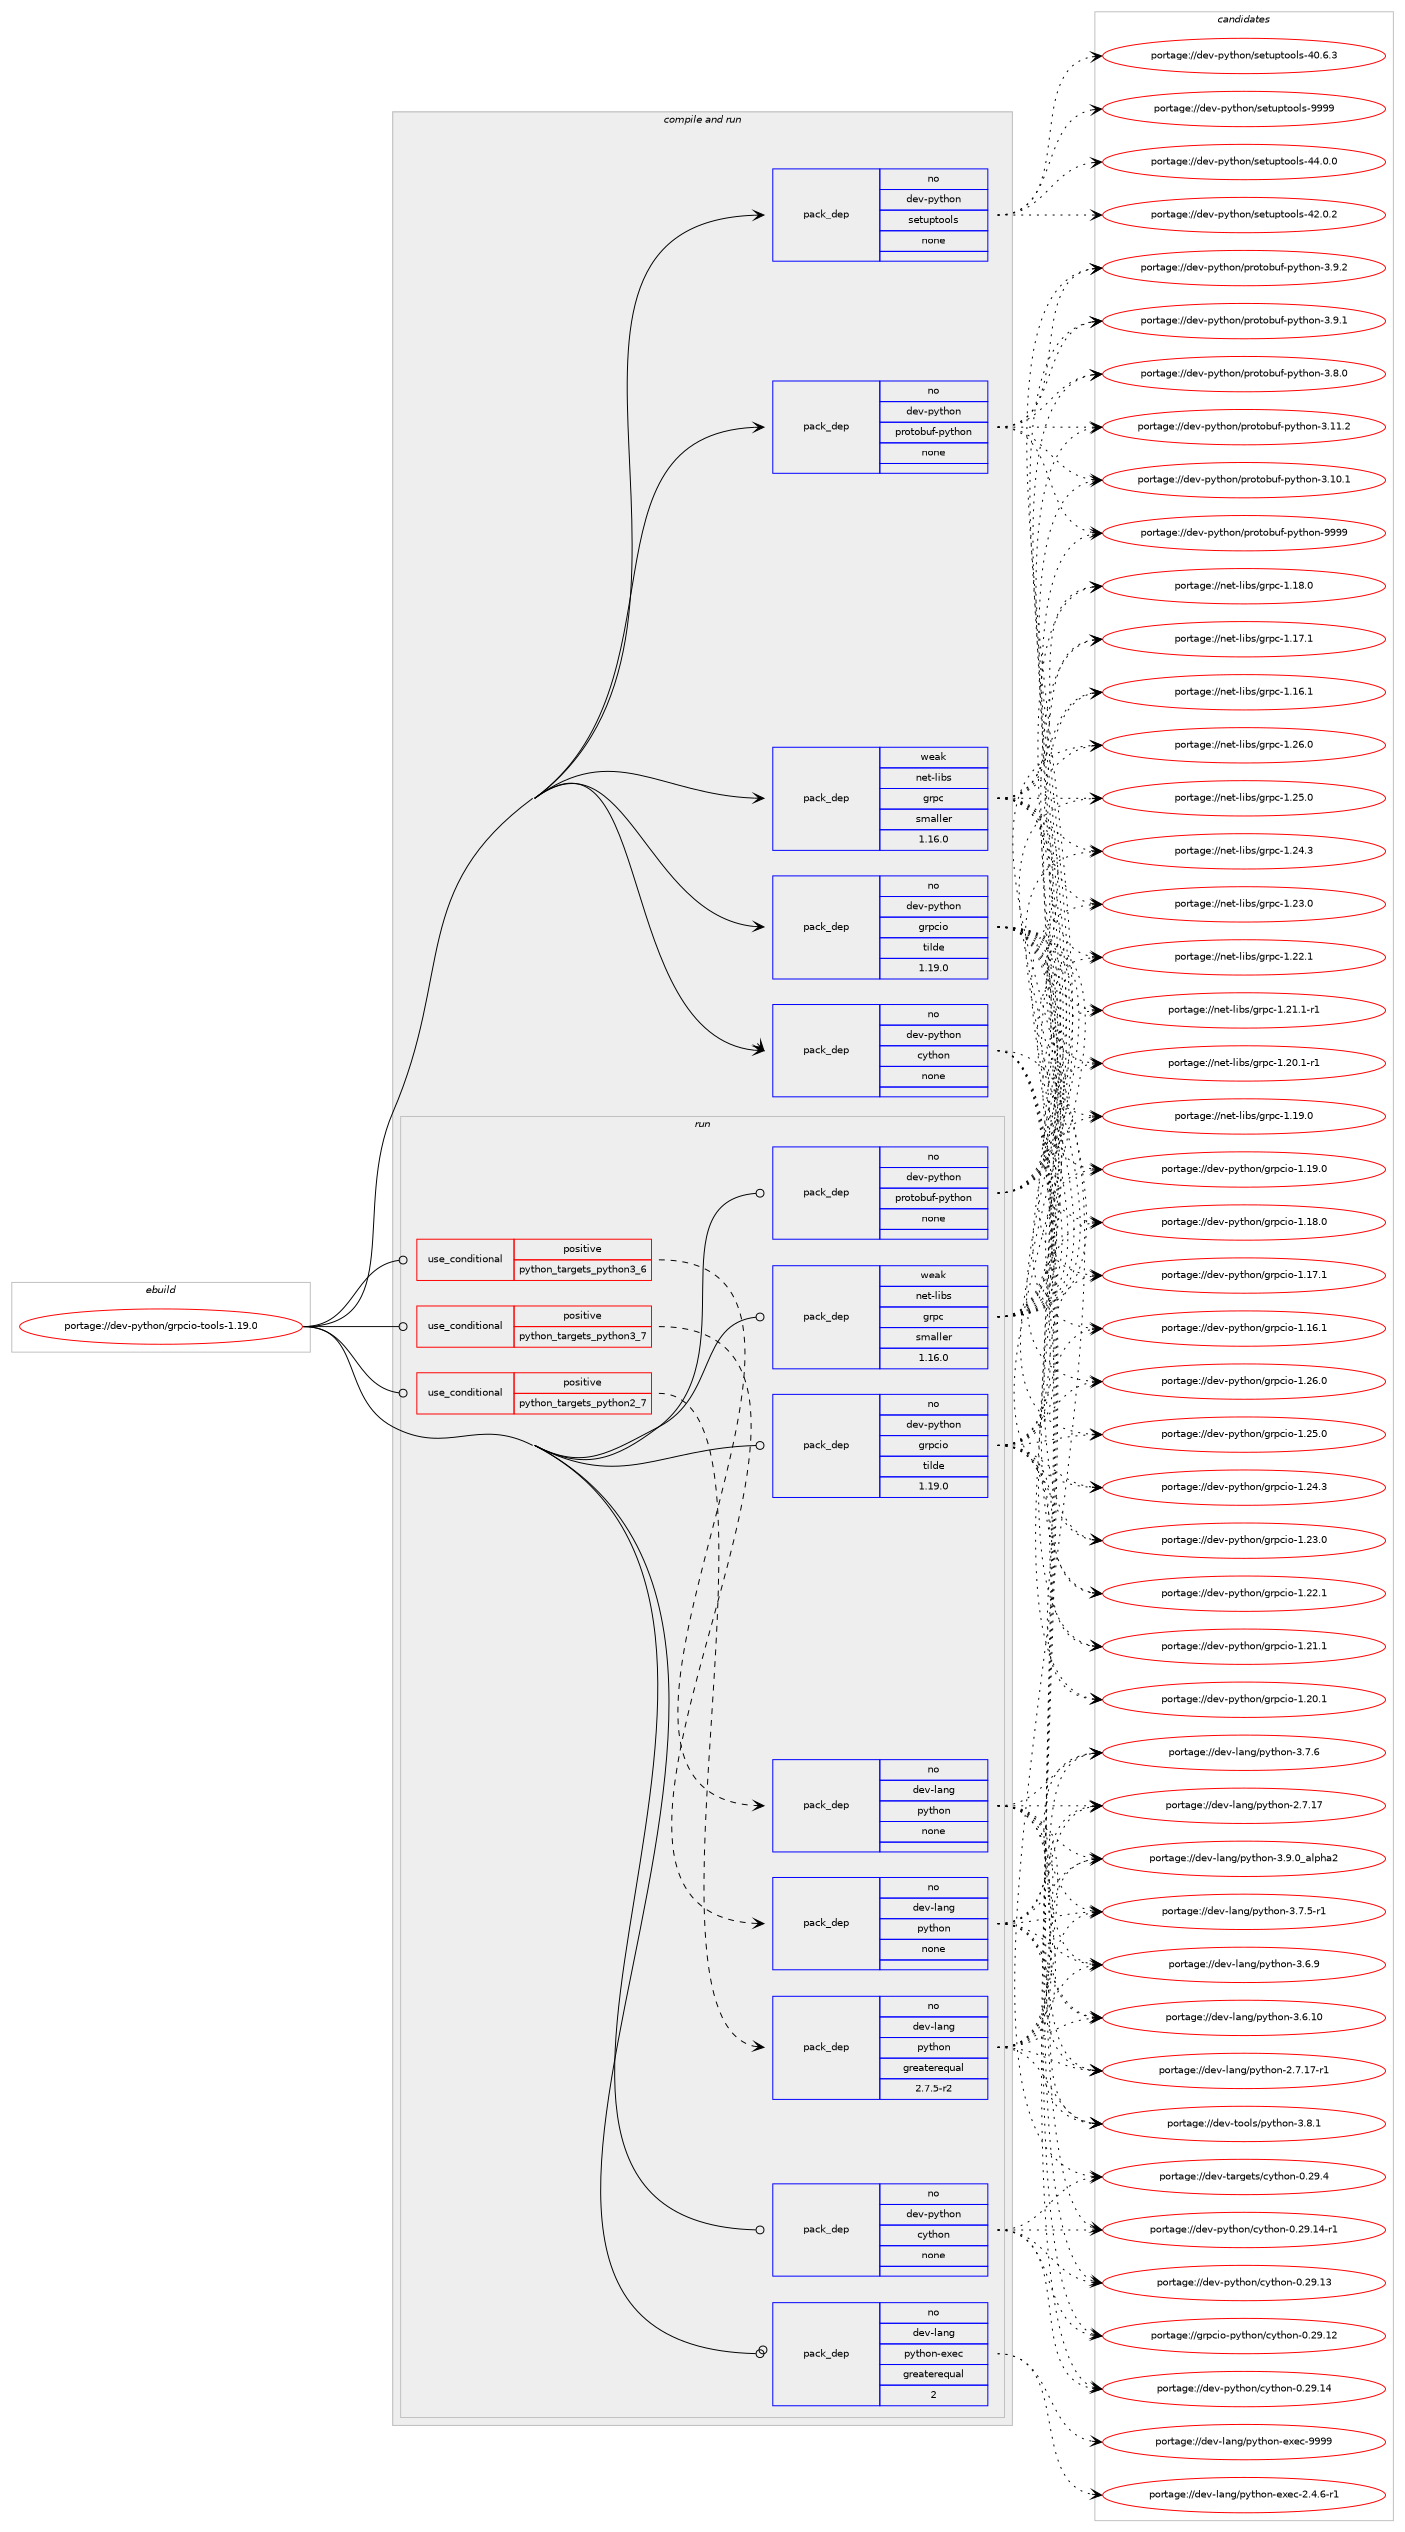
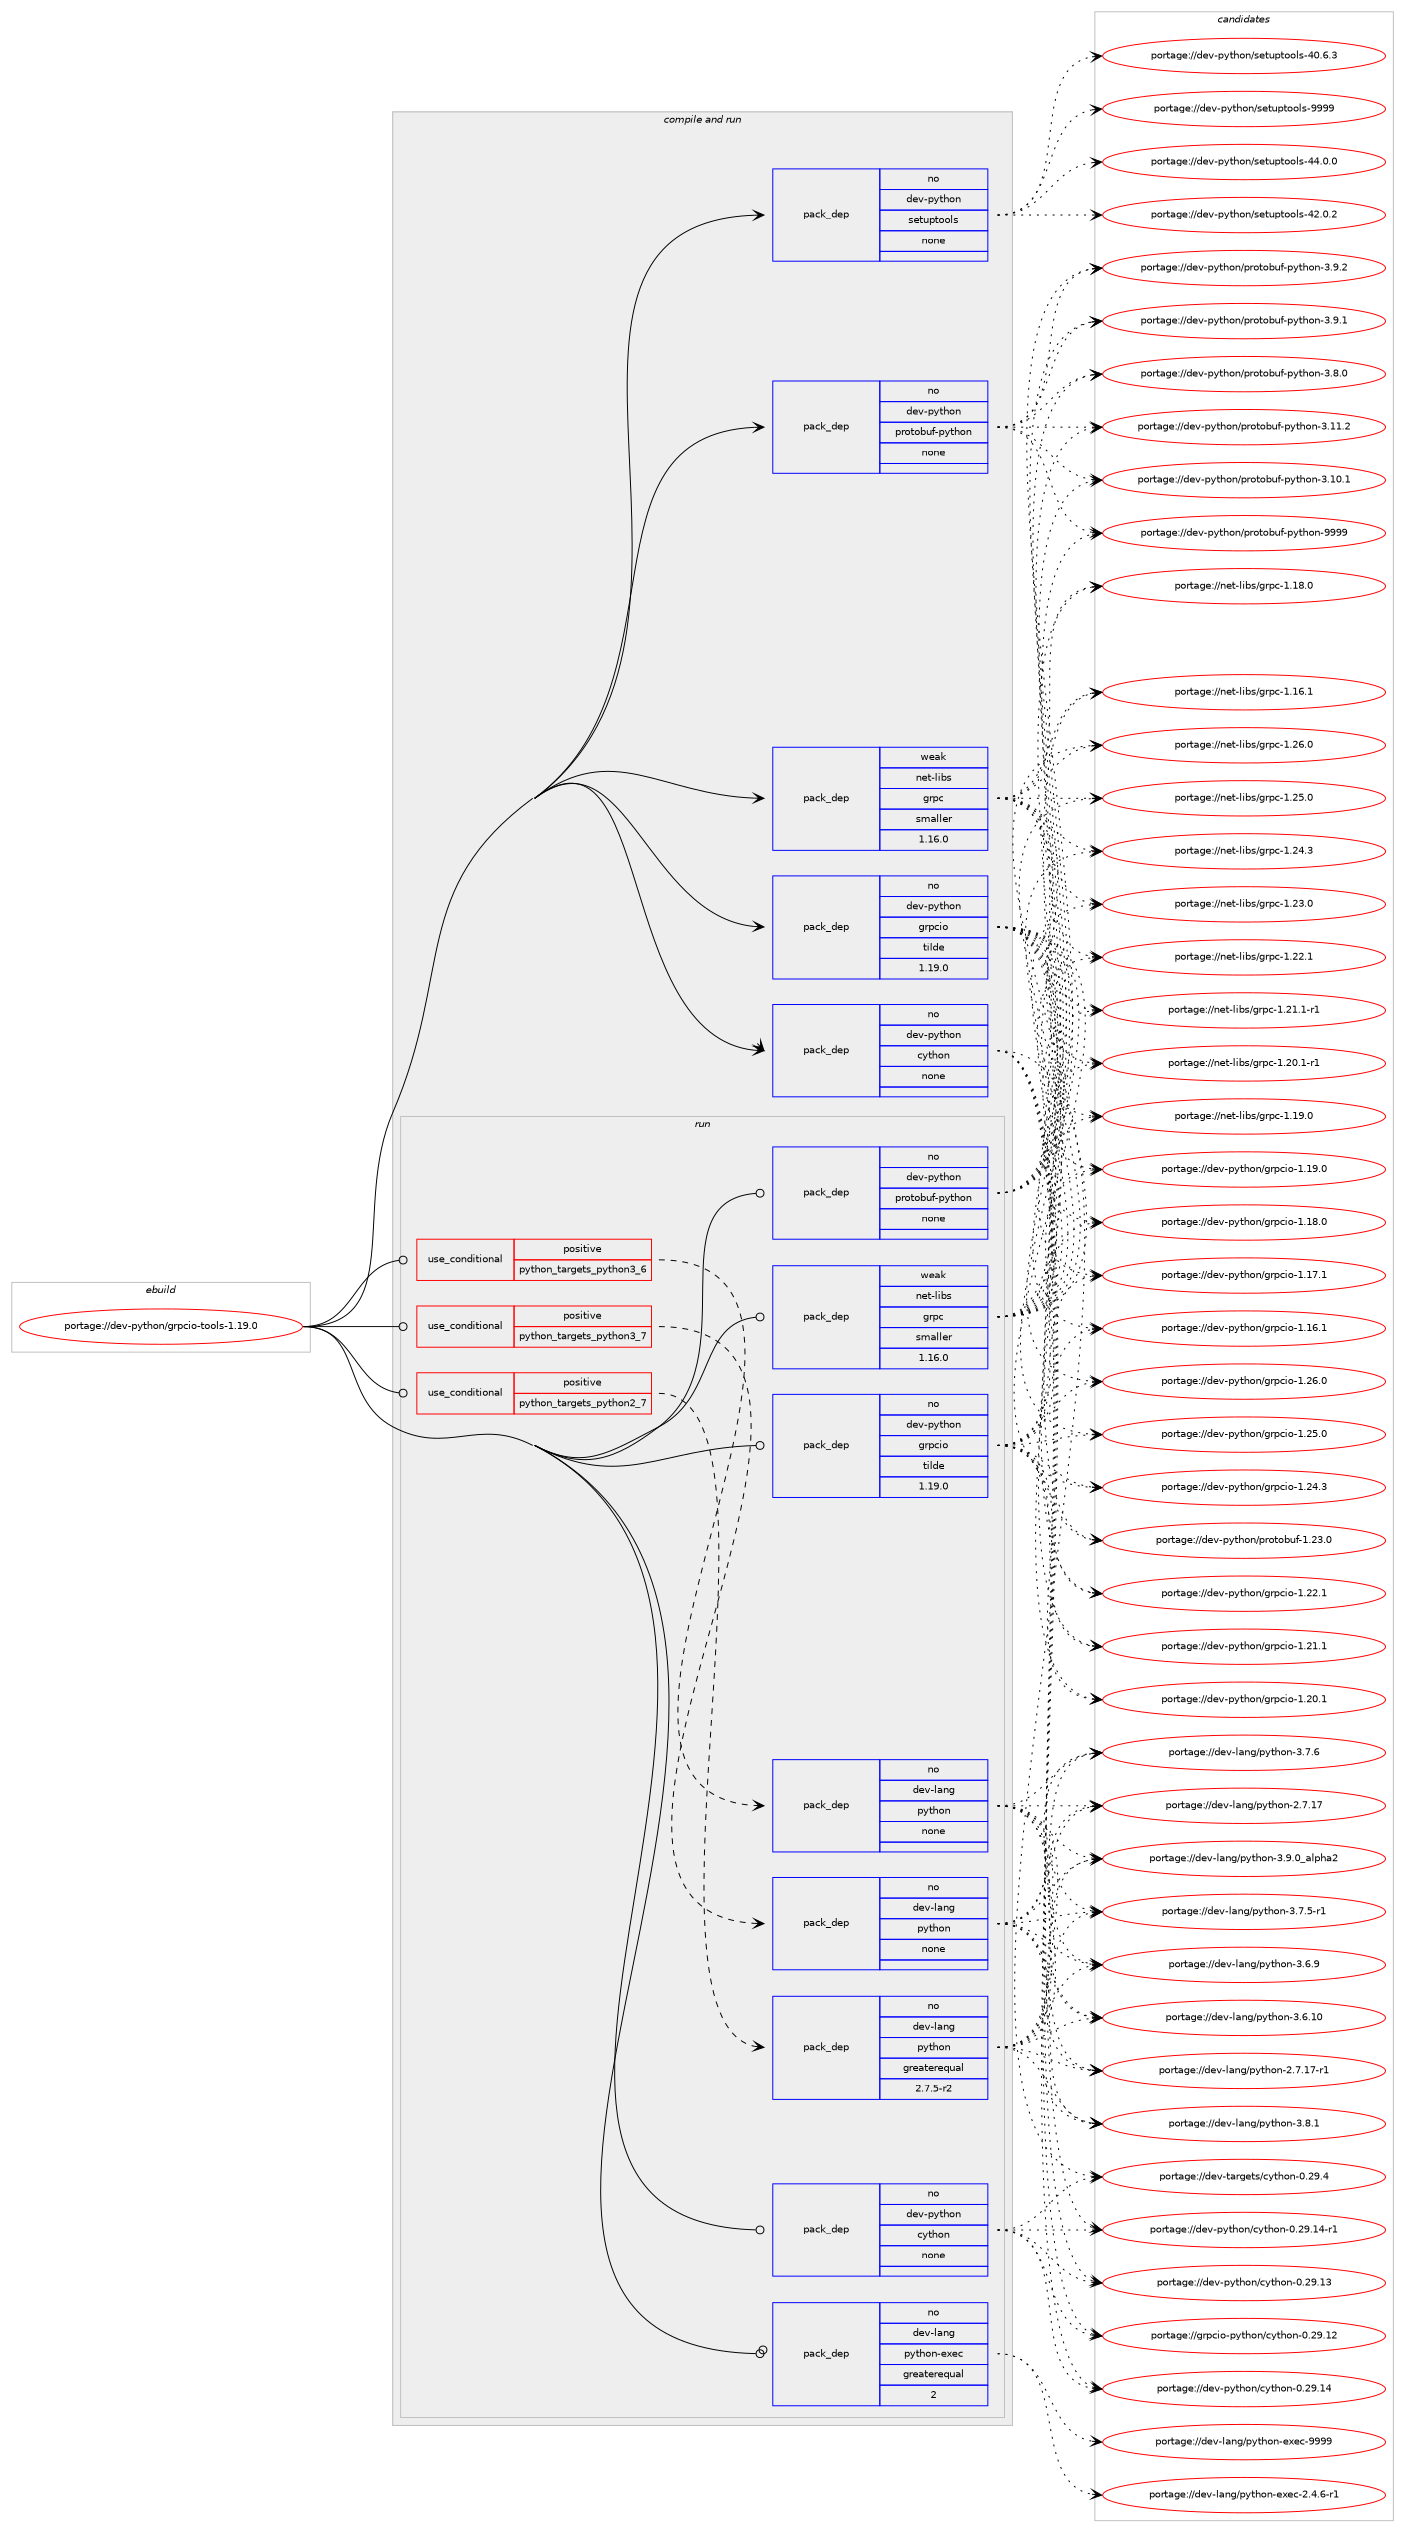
node "portage://net-libs/grpc-1.17.1": removed
node "portage://dev-python/grpcio-1.23.0": label "portage://dev-python/grpcio-1.23.0" -> "portage://dev-python/protobuf-1.23.0"
node "portage://dev-tools/python-3.8.1": label "portage://dev-tools/python-3.8.1" -> "portage://dev-lang/python-3.8.1"
